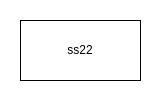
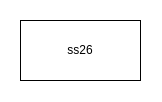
node "ss22": label "ss22" -> "ss26"
